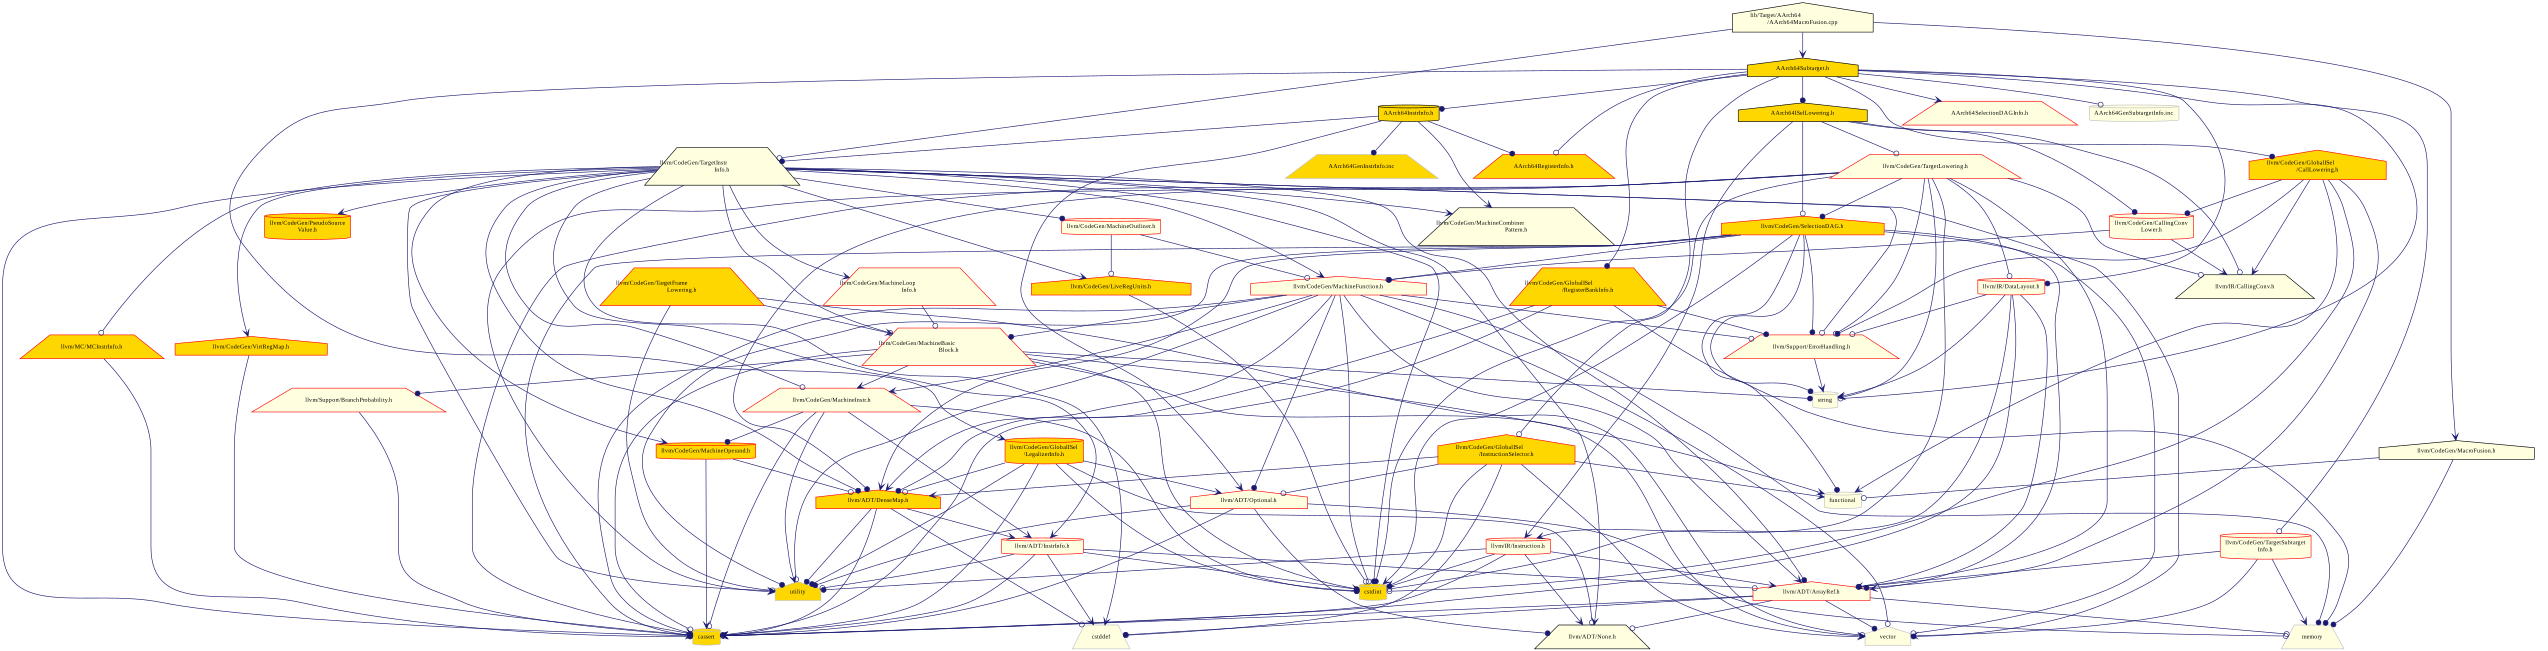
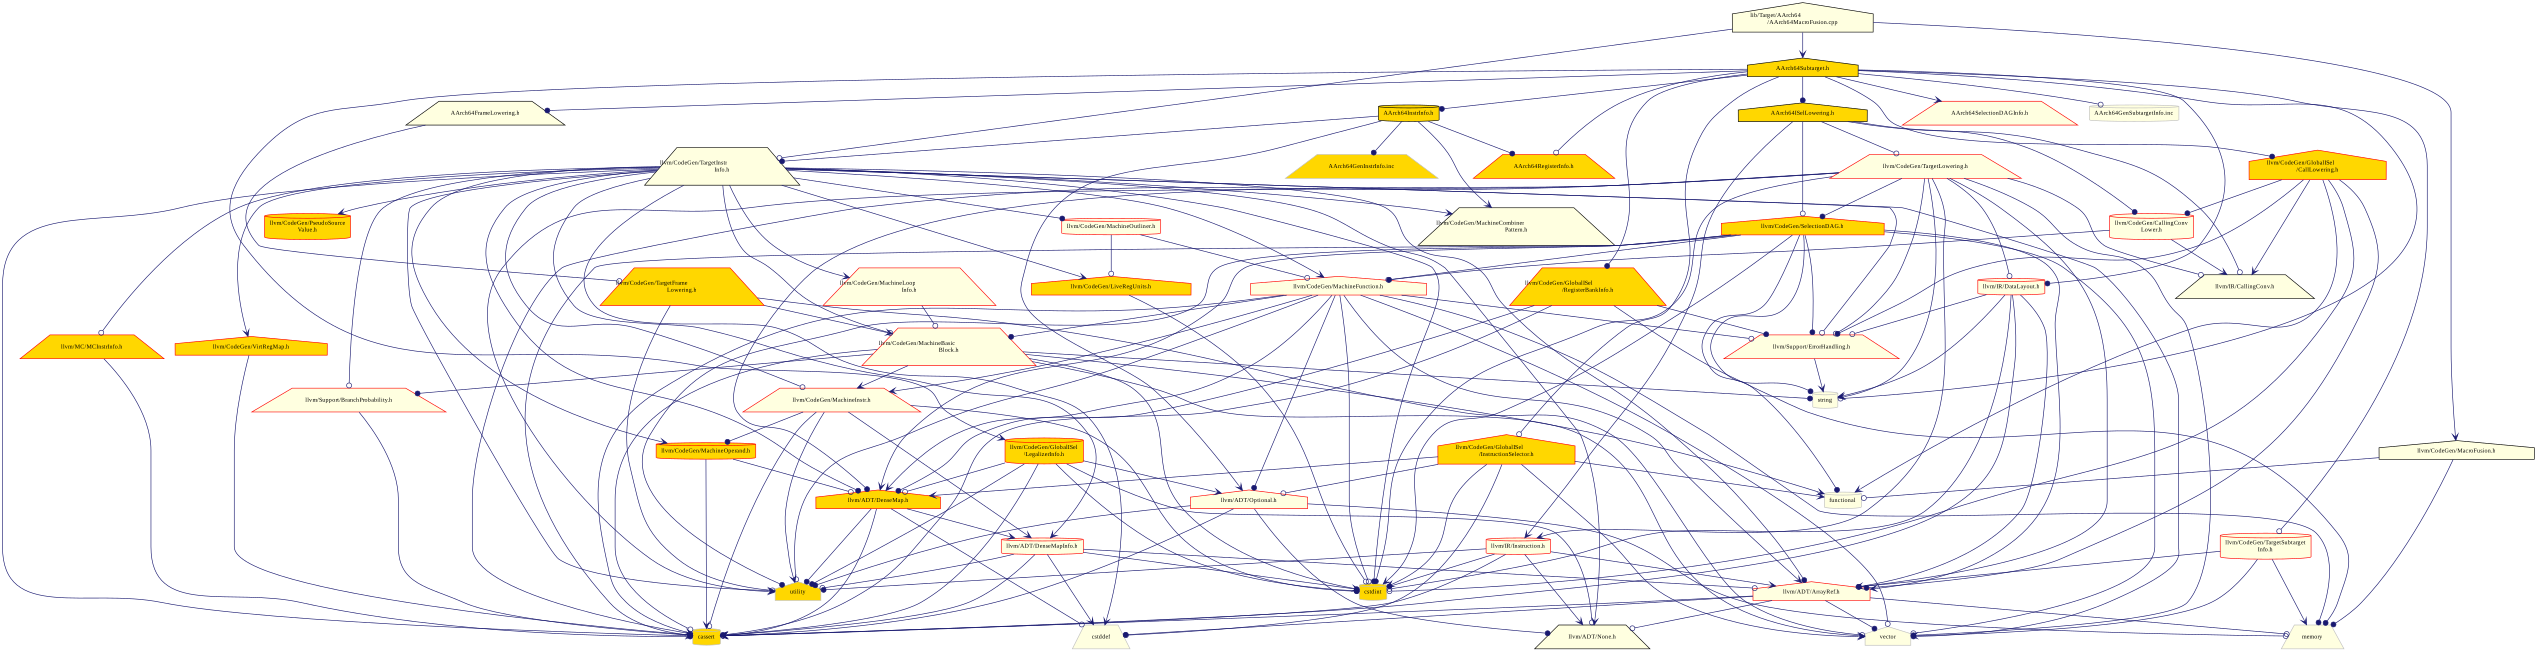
node "AArch64FrameLowering.h": added
edge "llvm/CodeGen/TargetInstr Info.h" -> "llvm/Support/BranchProbability.h": added
edge "llvm/CodeGen/TargetLowering.h" -> "vector": added
node "llvm/ADT/InstrInfo.h": label "llvm/ADT/InstrInfo.h" -> "llvm/ADT/DenseMapInfo.h"
